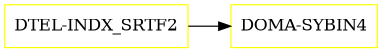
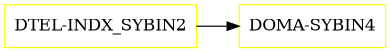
node "DTEL-INDX_SRTF2": label "DTEL-INDX_SRTF2" -> "DTEL-INDX_SYBIN2"
